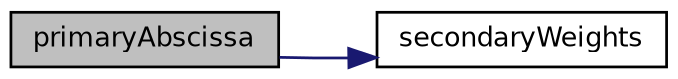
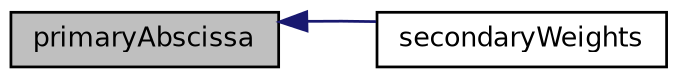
edge "primaryAbscissa" -> "secondaryWeights": reversed
